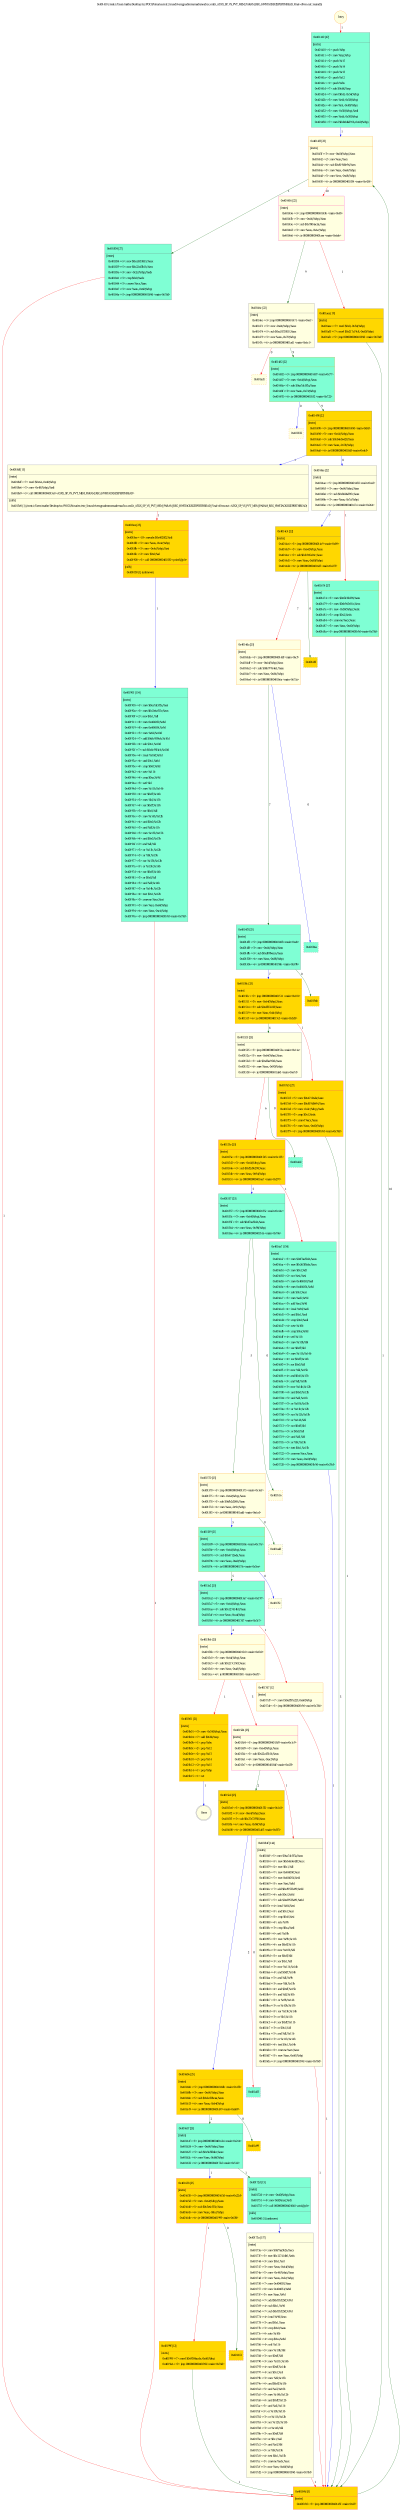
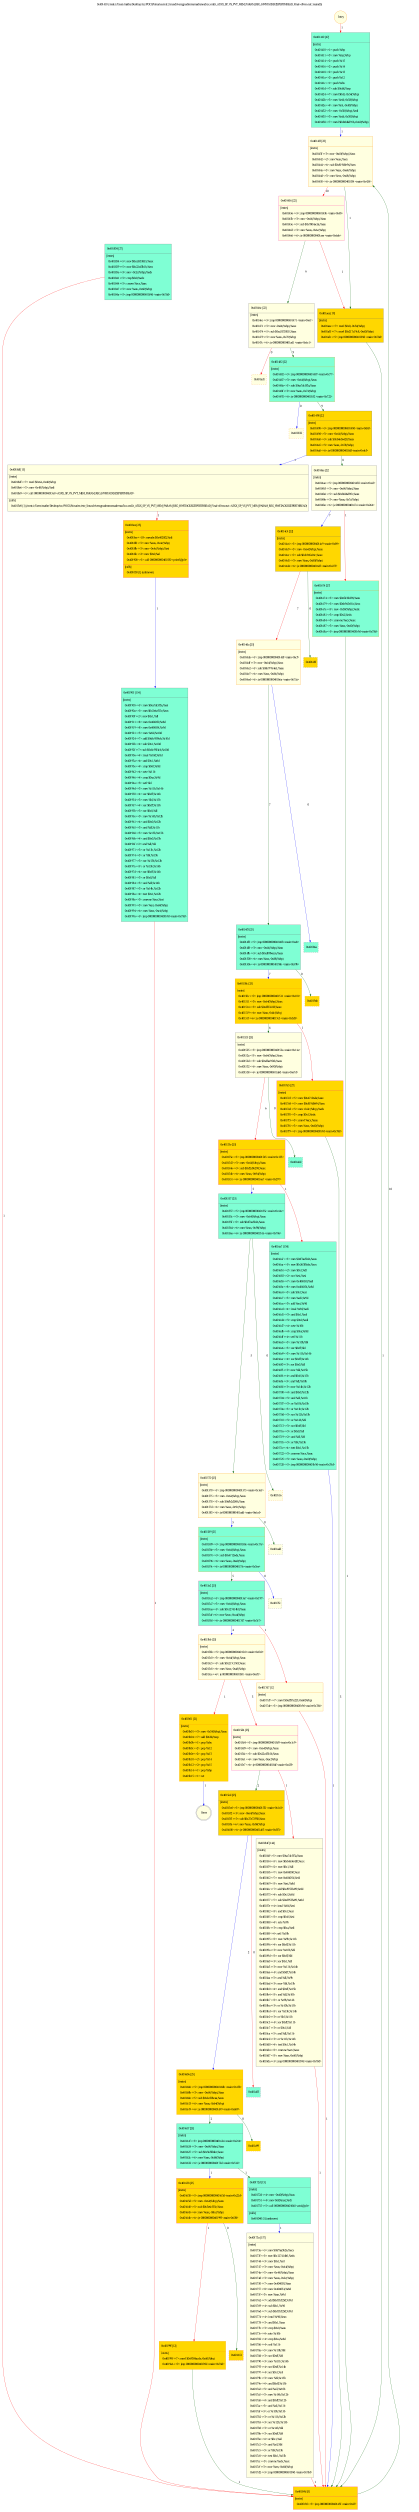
edge "0x40143f [23]" -> "0x401834 [27]": now "0x40143f [23]" -> "0x401aee [19]"
edge "0x401498 [22]" -> "0x4014ae [22]": color blue -> darkgreen
